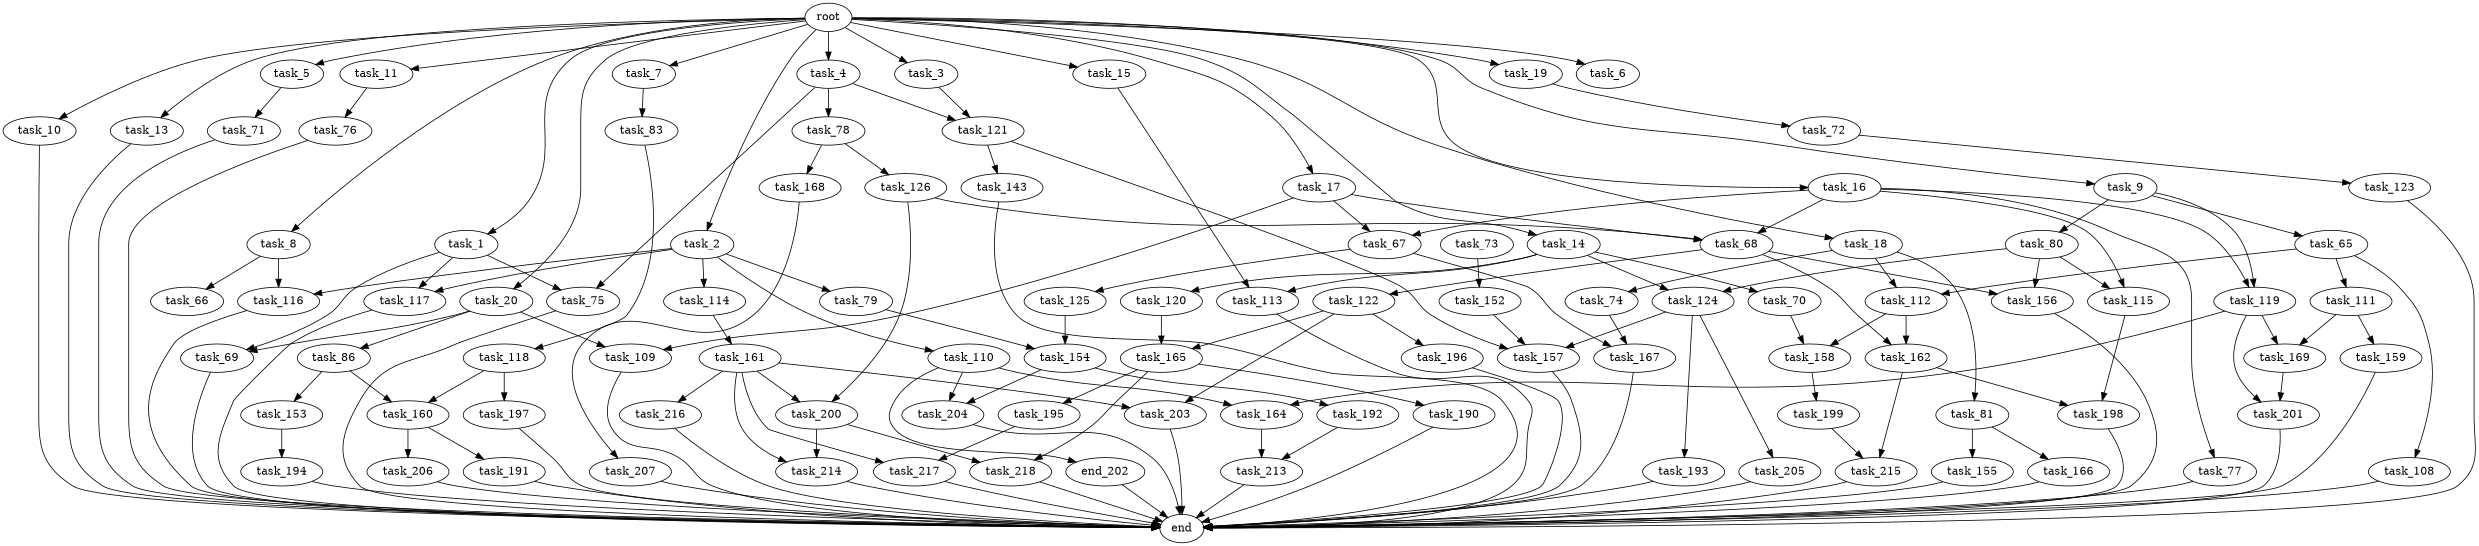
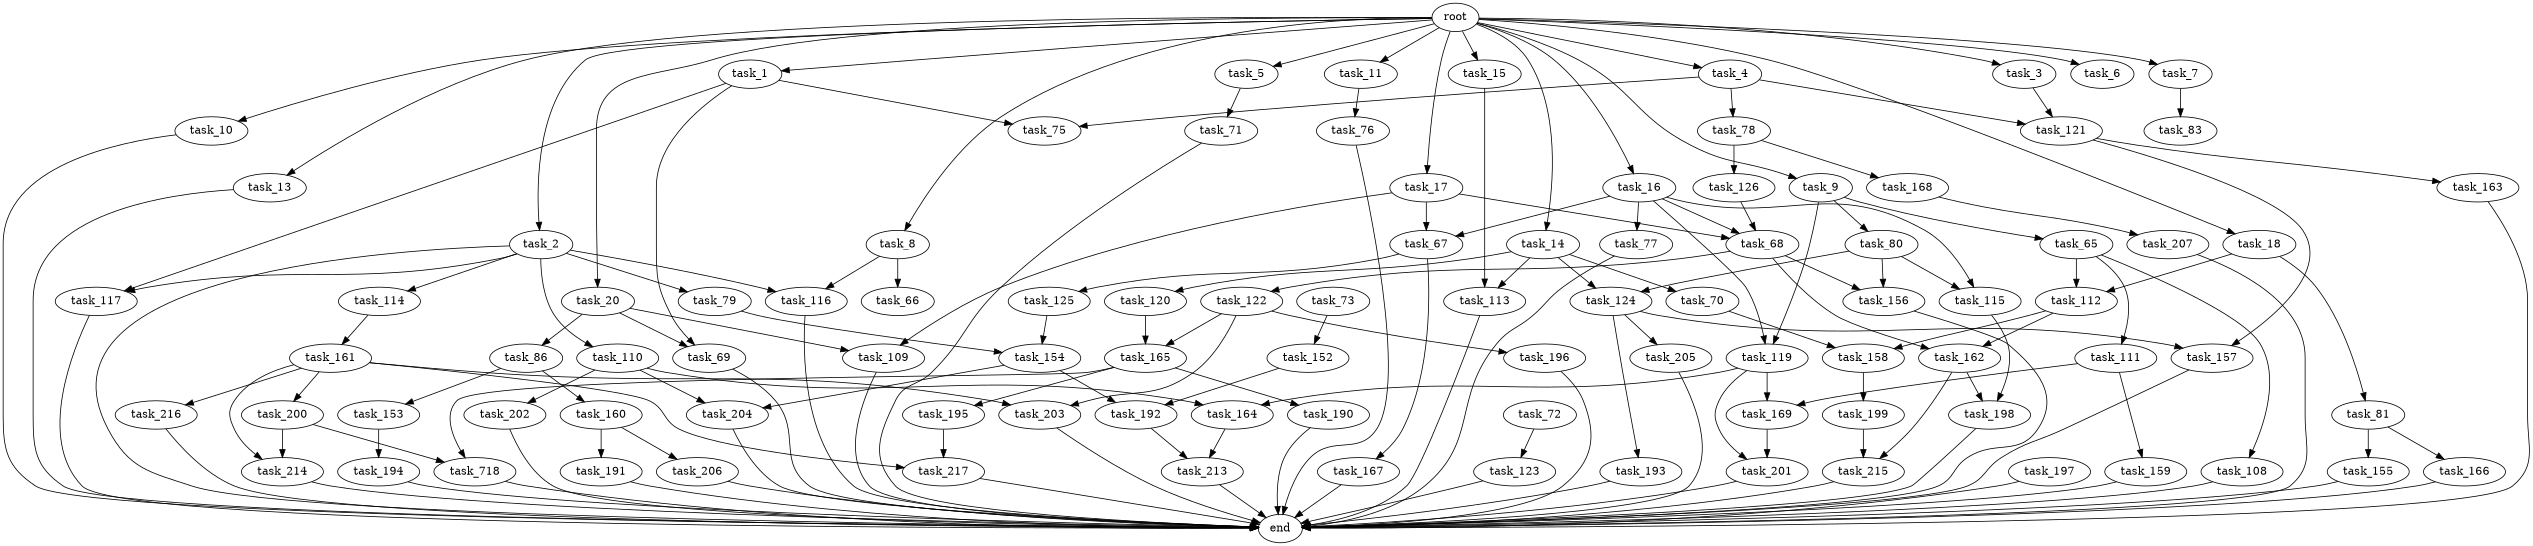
node "task_19": removed
node "task_143": label "task_143" -> "task_163"
node "task_74": removed
edge "task_126" -> "task_200": removed
edge "task_152" -> "task_157": now "task_152" -> "task_192"
node "task_118": removed
node "task_218": label "task_218" -> "task_718"
node "end_202": label "end_202" -> "task_202"
edge "task_75" -> "end": now "task_2" -> "end"
